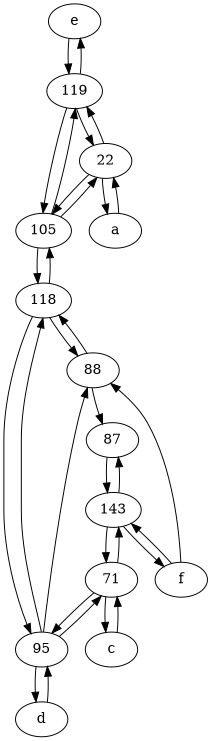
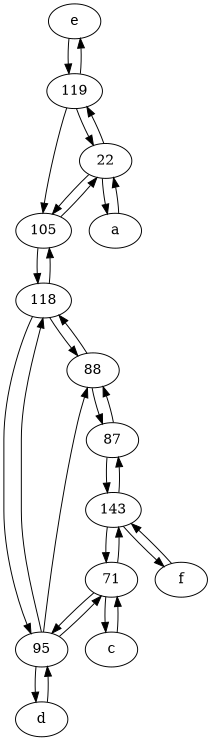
edge "105" -> "119": removed
edge "f" -> "88": now "87" -> "88"
